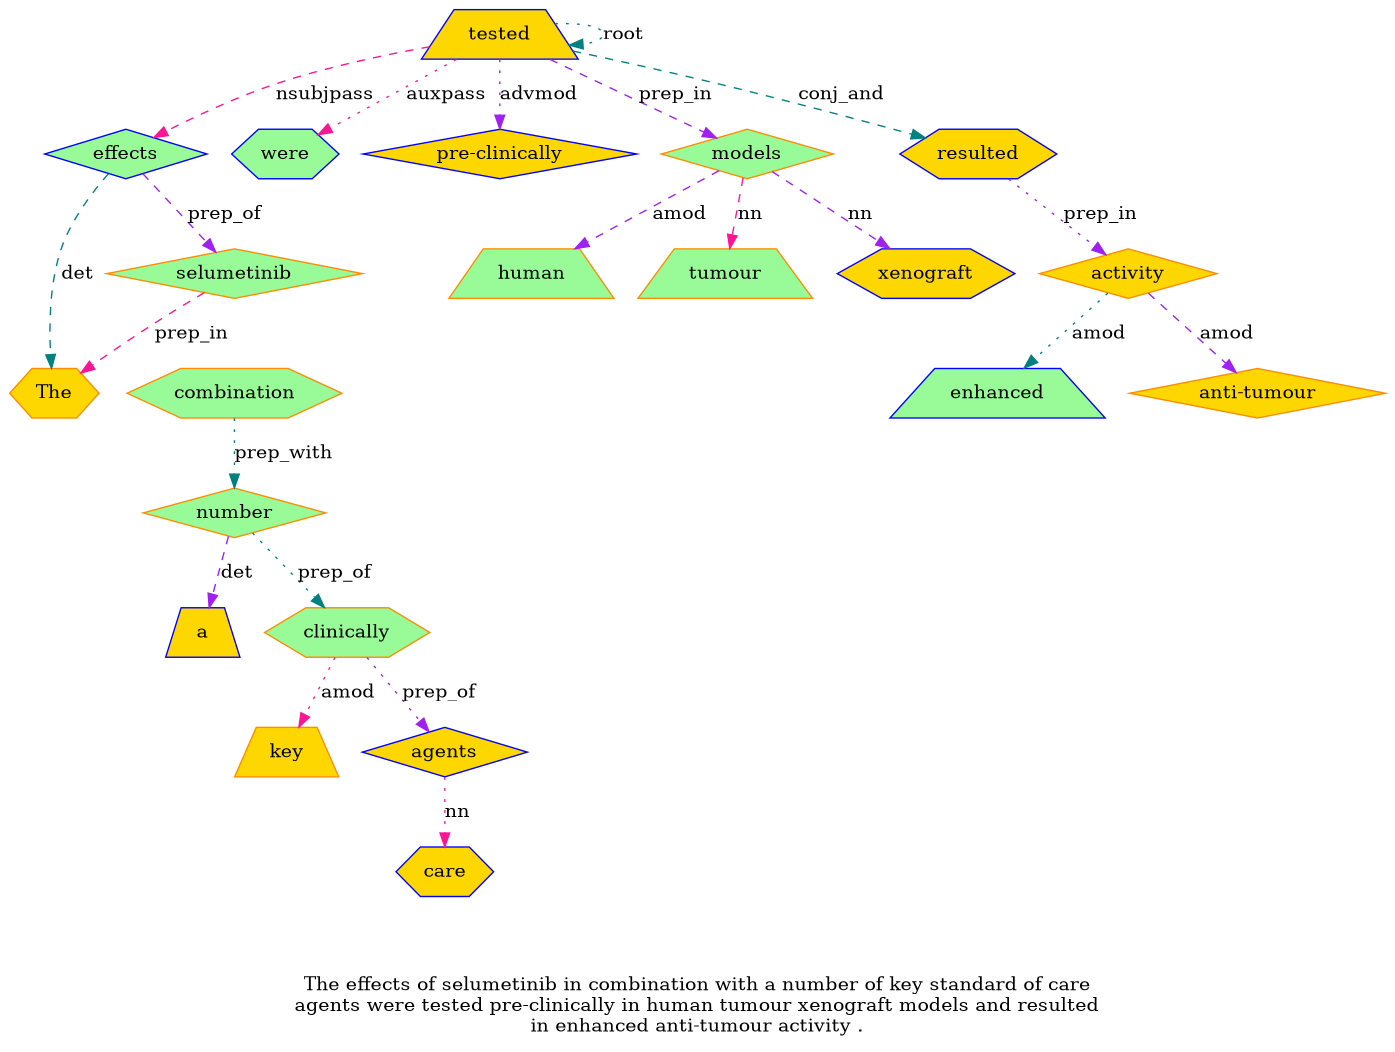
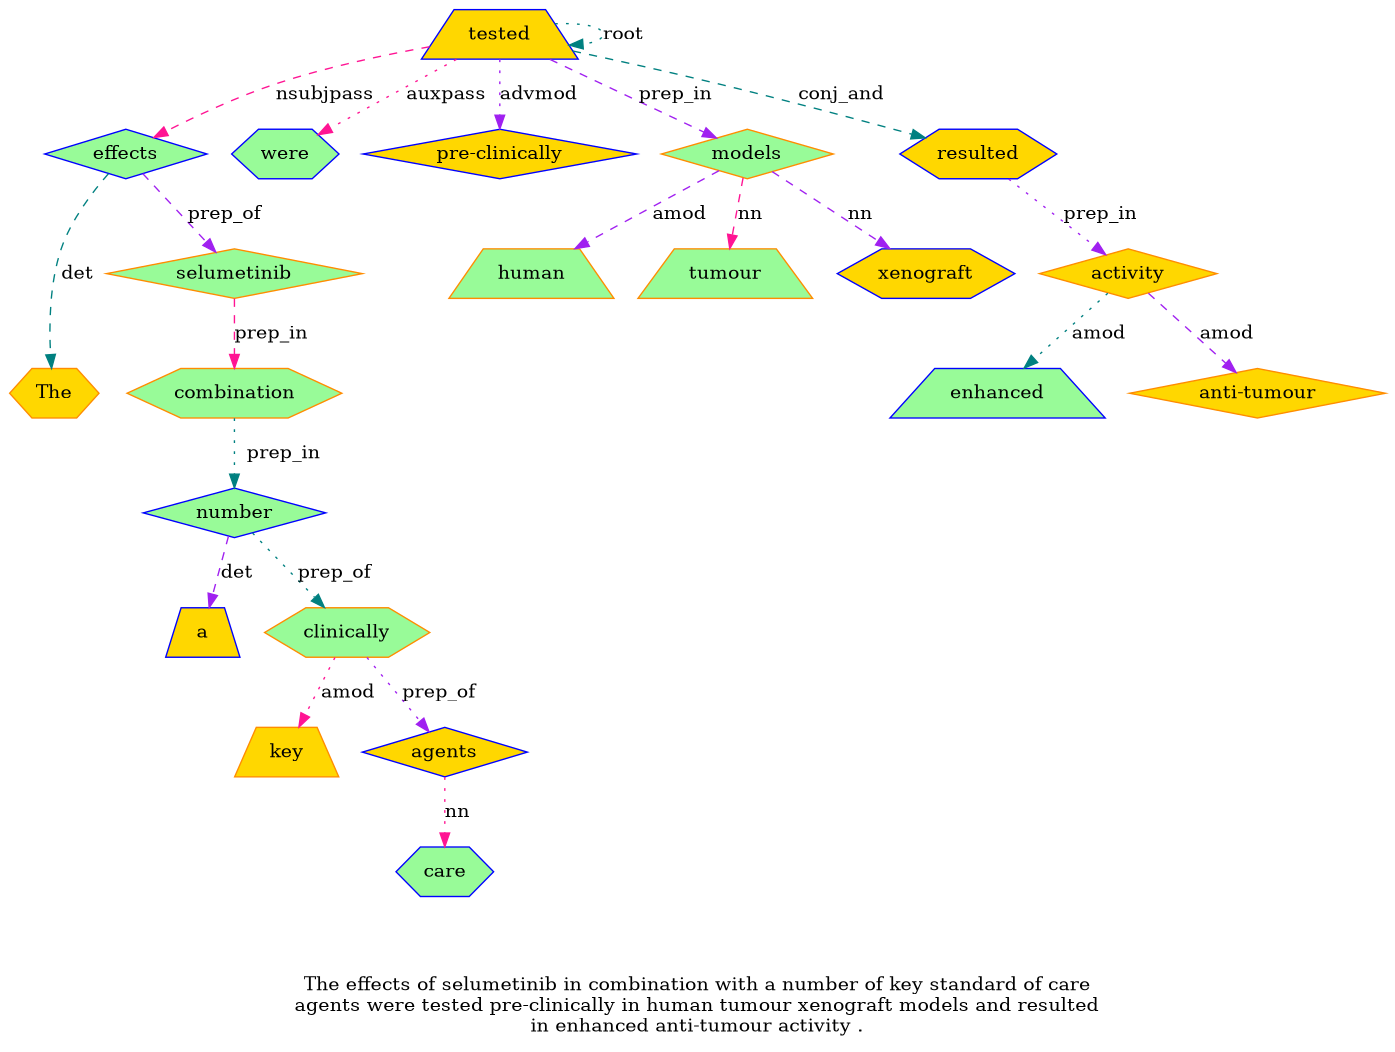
edge "selumetinib" -> "The": now "selumetinib" -> "combination"
edge "combination" -> "number": label "prep_with" -> "prep_in"
node "number": color darkorange -> blue
node "care": fillcolor gold -> palegreen
